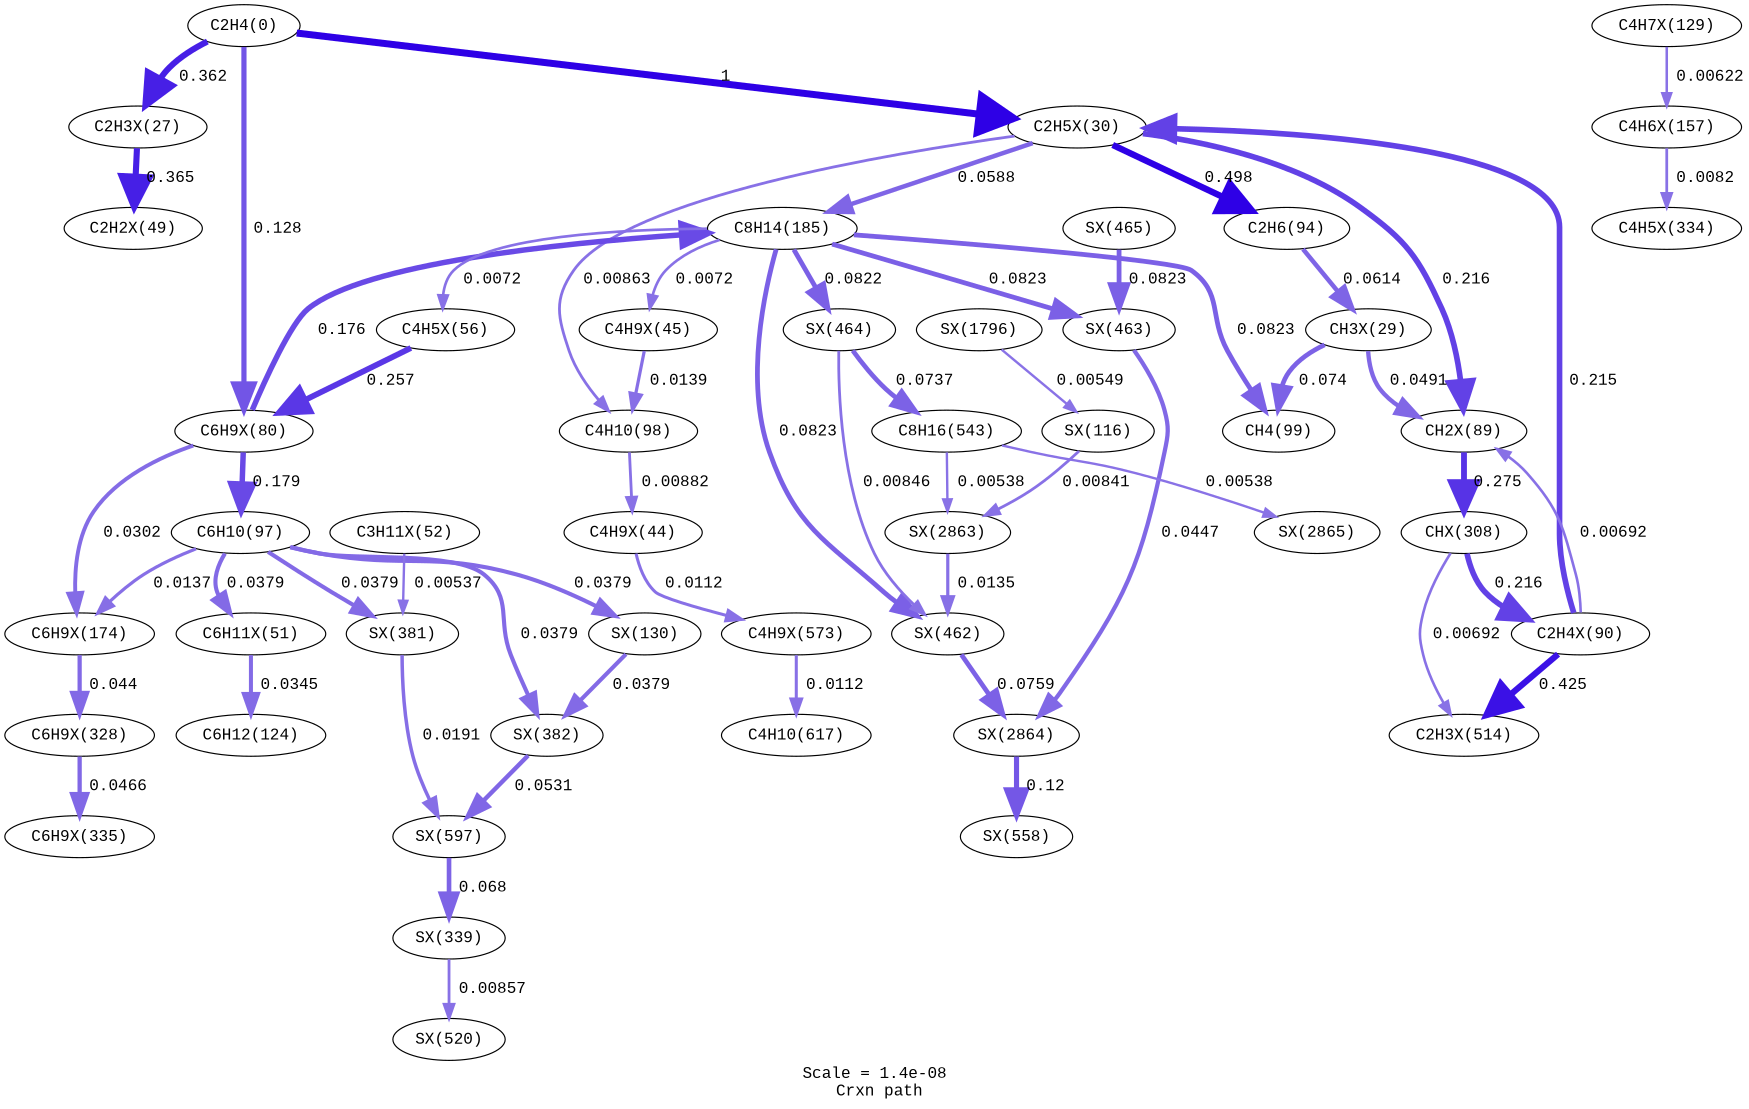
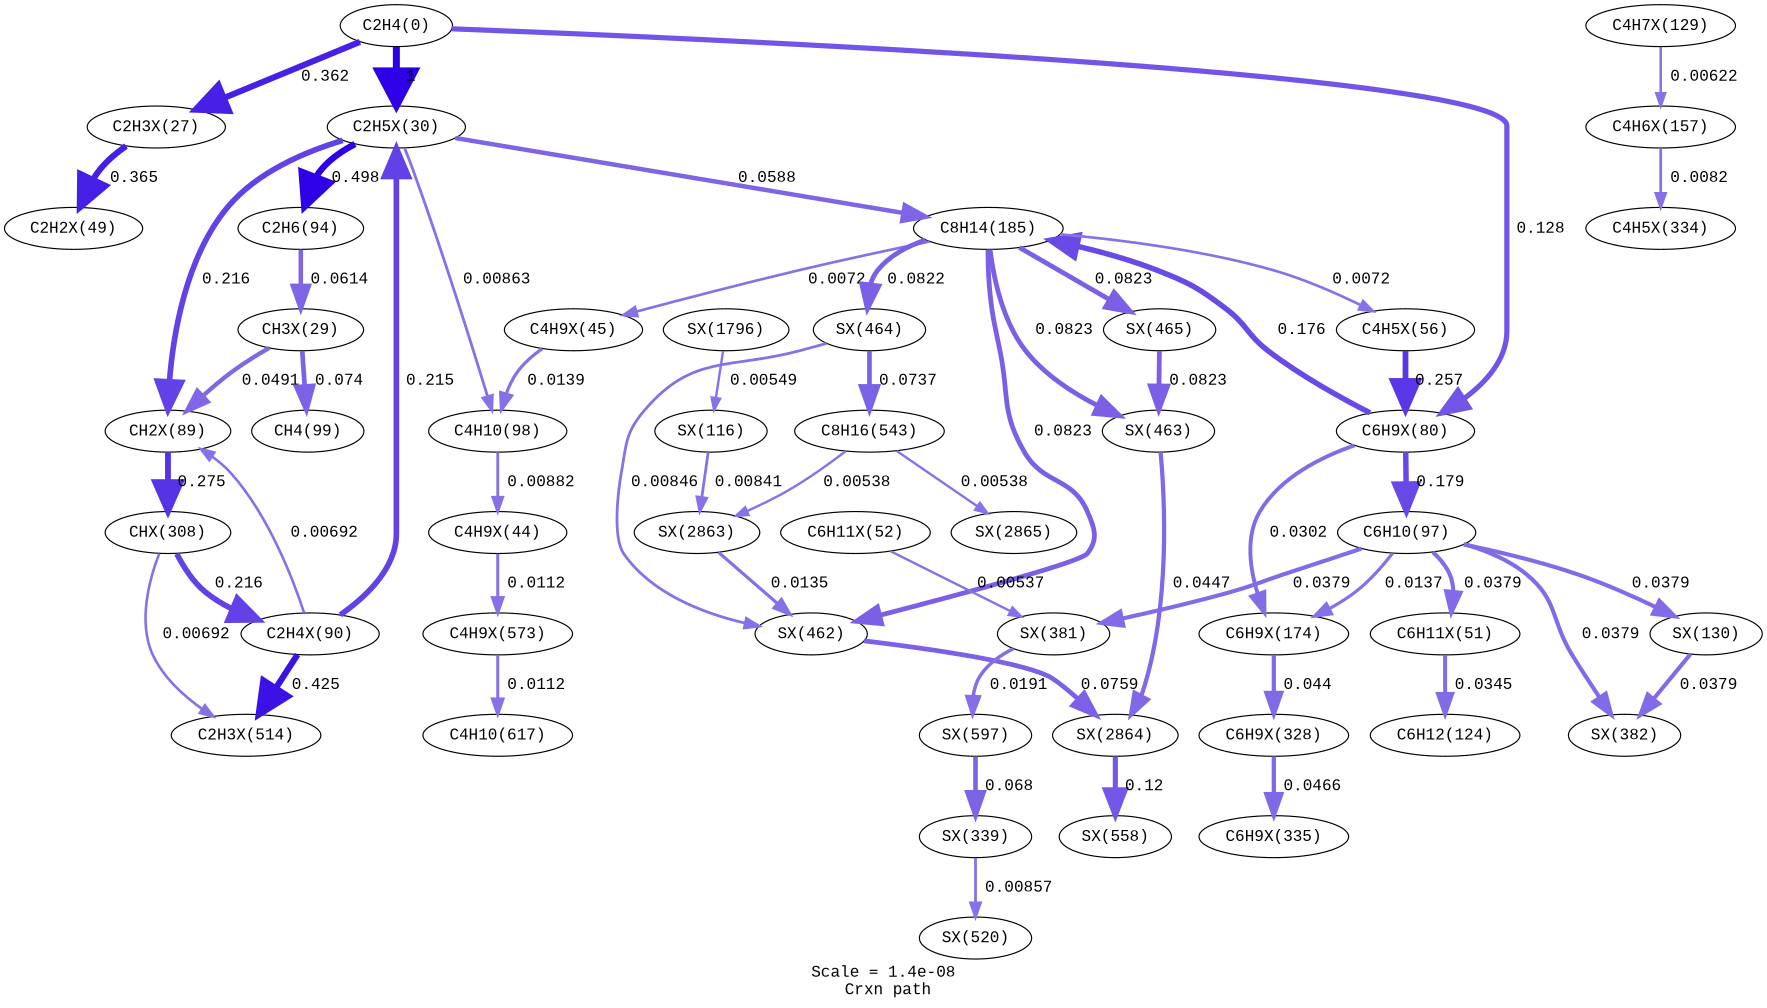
edge "C8H14(185)" -> "CH4(99)": now "C8H14(185)" -> "SX(465)"
node "C3H11X(52)": label "C3H11X(52)" -> "C6H11X(52)"
edge "SX(382)" -> "SX(597)": removed, label "0.0531"
